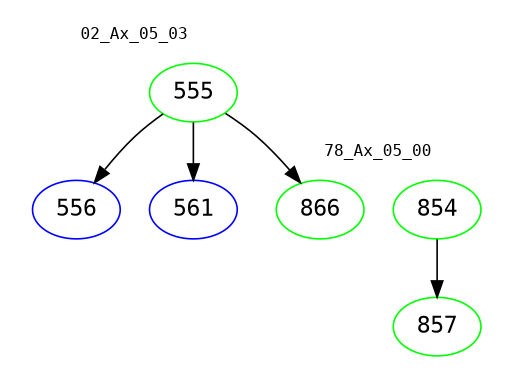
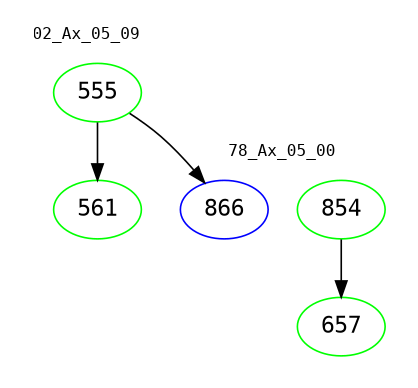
cluster "02_Ax_05_03": label "02_Ax_05_03" -> "02_Ax_05_09"
node "556": removed
node "561": color blue -> green
node "866": color green -> blue
node "857": label "857" -> "657"
